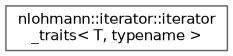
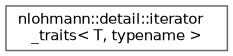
node "nlohmann::iterator::iterator _traits< T, typename >": label "nlohmann::iterator::iterator _traits< T, typename >" -> "nlohmann::detail::iterator _traits< T, typename >"
